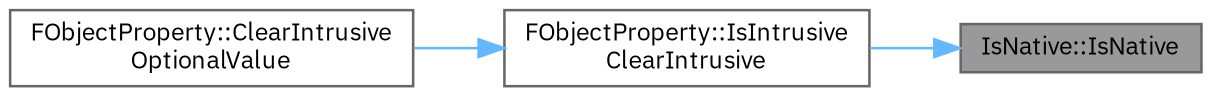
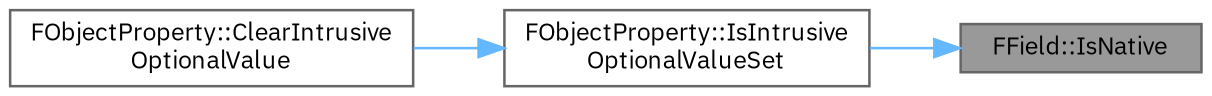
node "FObjectProperty::IsIntrusive ClearIntrusive": label "FObjectProperty::IsIntrusive ClearIntrusive" -> "FObjectProperty::IsIntrusive OptionalValueSet"
node "IsNative::IsNative": label "IsNative::IsNative" -> "FField::IsNative"
